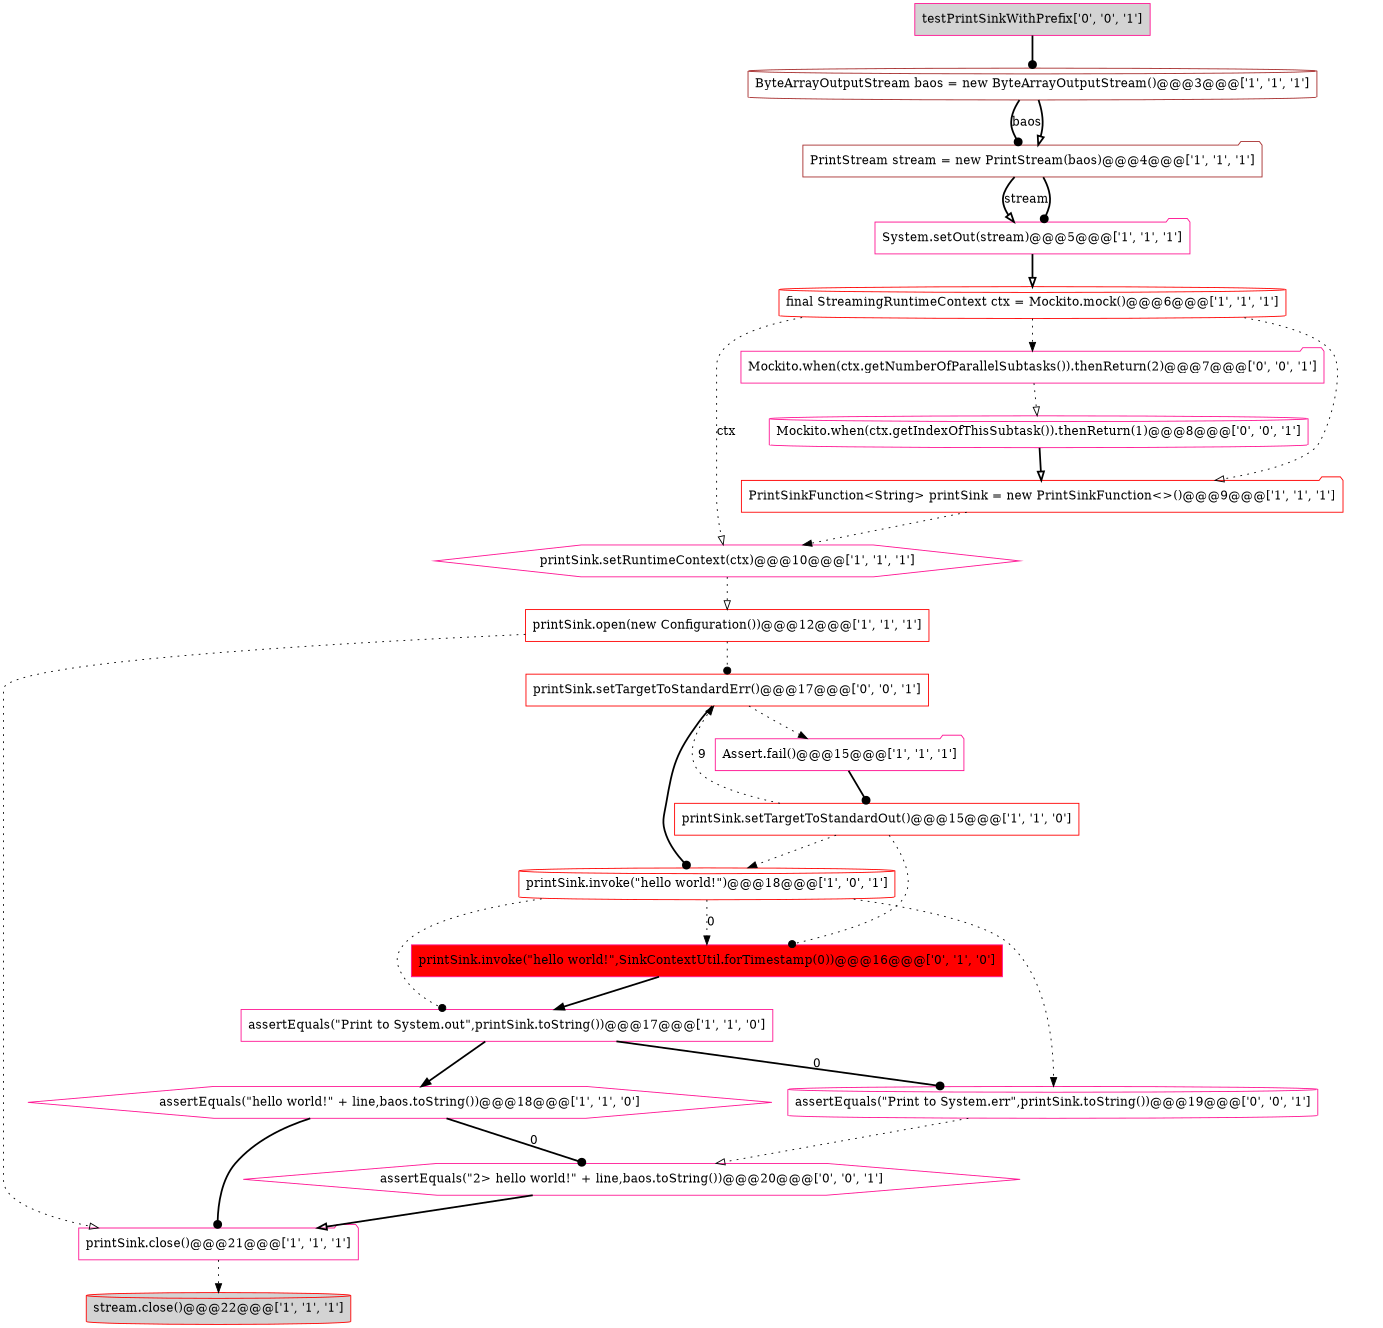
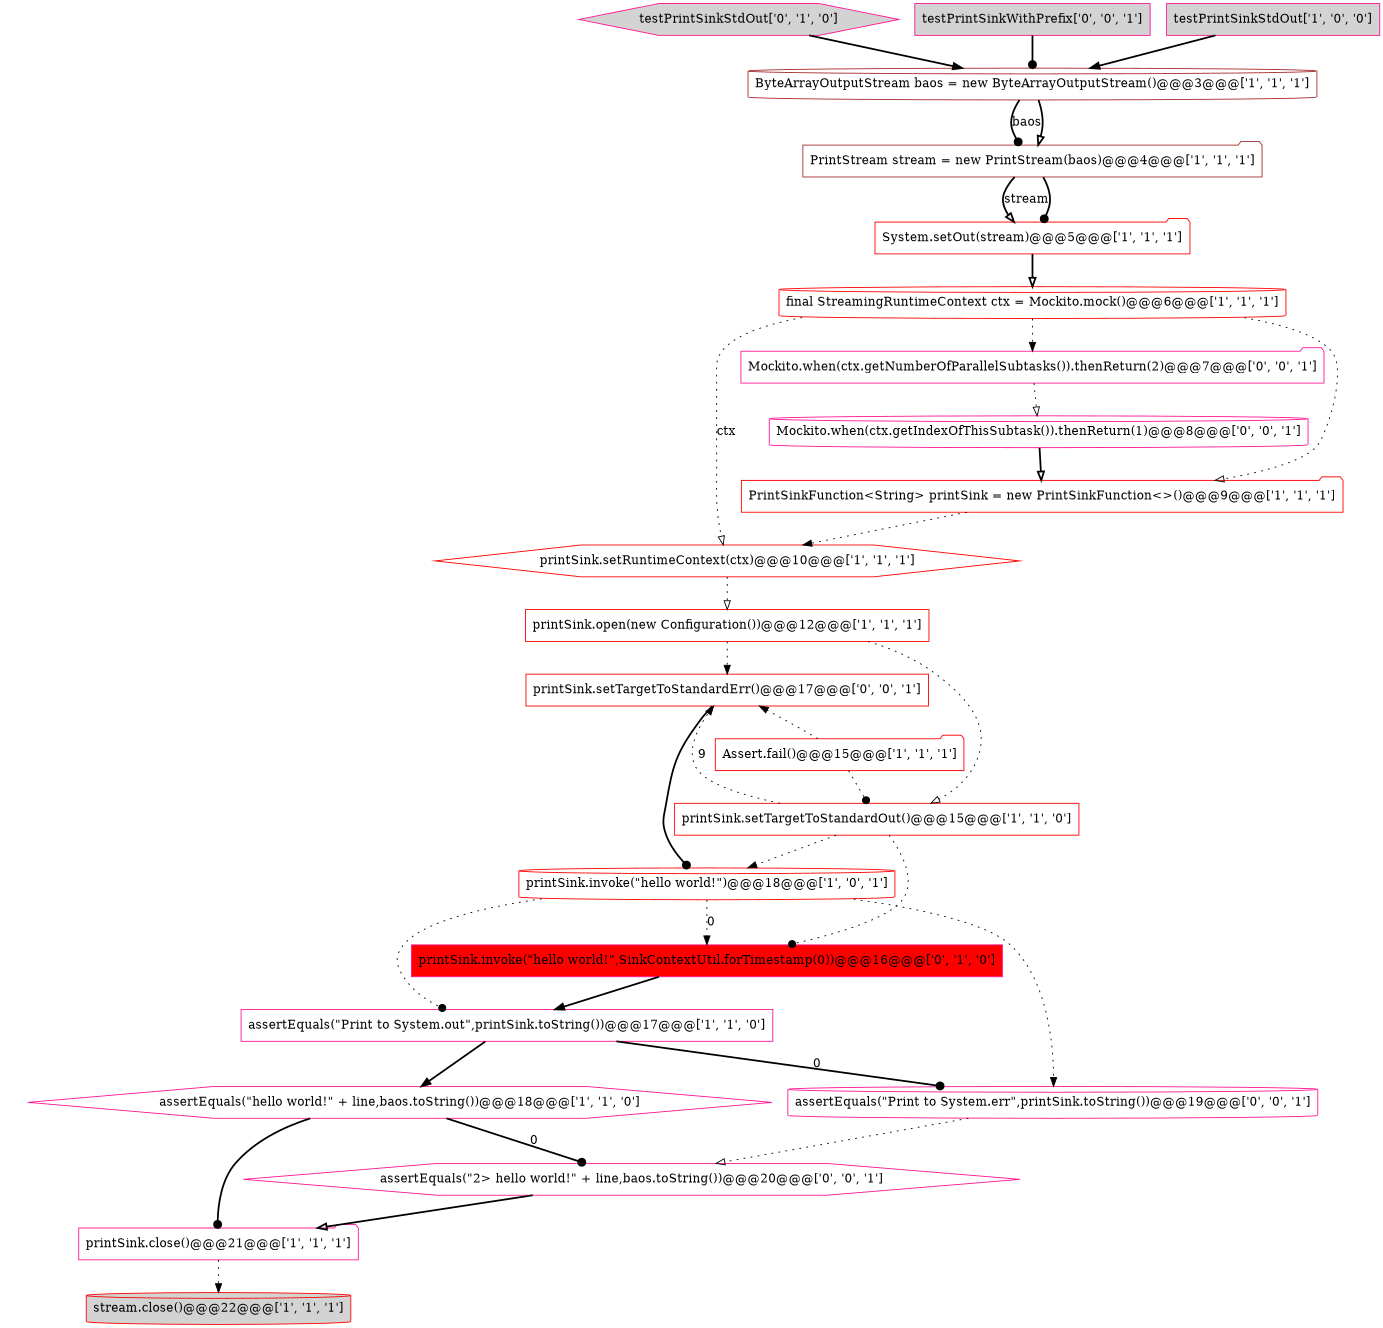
node "testPrintSinkStdOut['0', '1', '0']": added
node "testPrintSinkStdOut['1', '0', '0']": added
node "System.setOut(stream)@@@5@@@['1', '1', '1']": color deeppink -> red
node "printSink.setRuntimeContext(ctx)@@@10@@@['1', '1', '1']": color deeppink -> red
edge "printSink.open(new Configuration())@@@12@@@['1', '1', '1']" -> "printSink.setTargetToStandardErr()@@@17@@@['0', '0', '1']": arrowhead dot -> normal
edge "printSink.setTargetToStandardErr()@@@17@@@['0', '0', '1']" -> "Assert.fail()@@@15@@@['1', '1', '1']": reversed
edge "printSink.open(new Configuration())@@@12@@@['1', '1', '1']" -> "printSink.close()@@@21@@@['1', '1', '1']": now "printSink.open(new Configuration())@@@12@@@['1', '1', '1']" -> "printSink.setTargetToStandardOut()@@@15@@@['1', '1', '0']"
node "Assert.fail()@@@15@@@['1', '1', '1']": color deeppink -> red
edge "Assert.fail()@@@15@@@['1', '1', '1']" -> "printSink.setTargetToStandardOut()@@@15@@@['1', '1', '0']": style bold -> dotted
